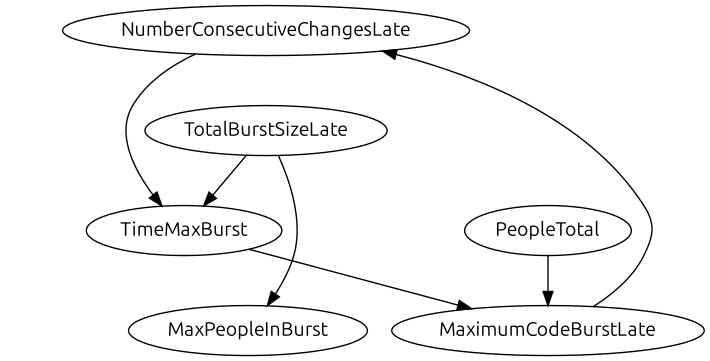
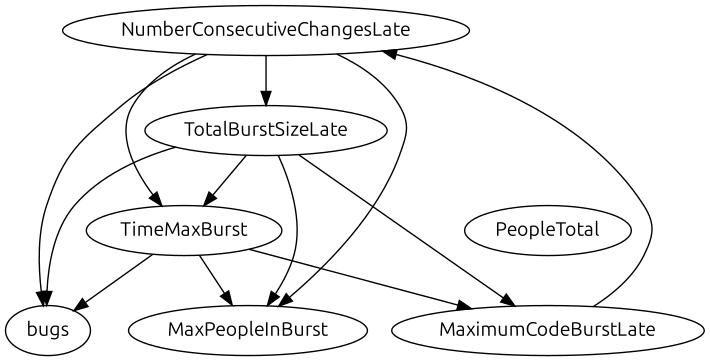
edge "NumberConsecutiveChangesLate" -> "TotalBurstSizeLate": added
edge "NumberConsecutiveChangesLate" -> "MaxPeopleInBurst": added
edge "PeopleTotal" -> "MaximumCodeBurstLate": now "TotalBurstSizeLate" -> "MaximumCodeBurstLate"
edge "TimeMaxBurst" -> "MaxPeopleInBurst": added
node "bugs": added
